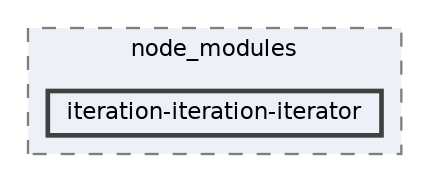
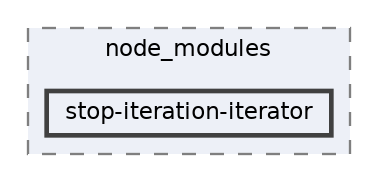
node "iteration-iteration-iterator": label "iteration-iteration-iterator" -> "stop-iteration-iterator"
